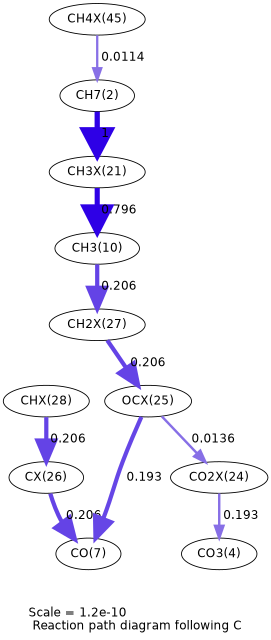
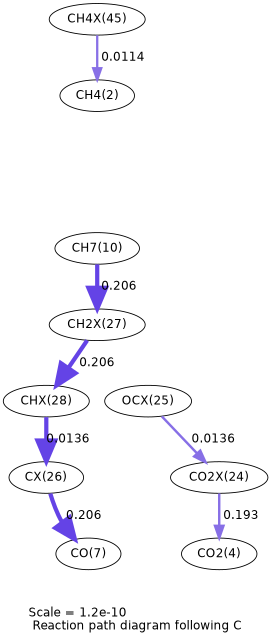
node "CH7(2)": label "CH7(2)" -> "CH4(2)"
node "CH3X(21)": removed
node "CH3(10)": label "CH3(10)" -> "CH7(10)"
edge "CH2X(27)" -> "OCX(25)": now "CH2X(27)" -> "CHX(28)"
edge "CHX(28)" -> "CX(26)": label " 0.206" -> " 0.0136"
edge "OCX(25)" -> "CO(7)": removed, label "0.193"
node "CO3(4)": label "CO3(4)" -> "CO2(4)"
